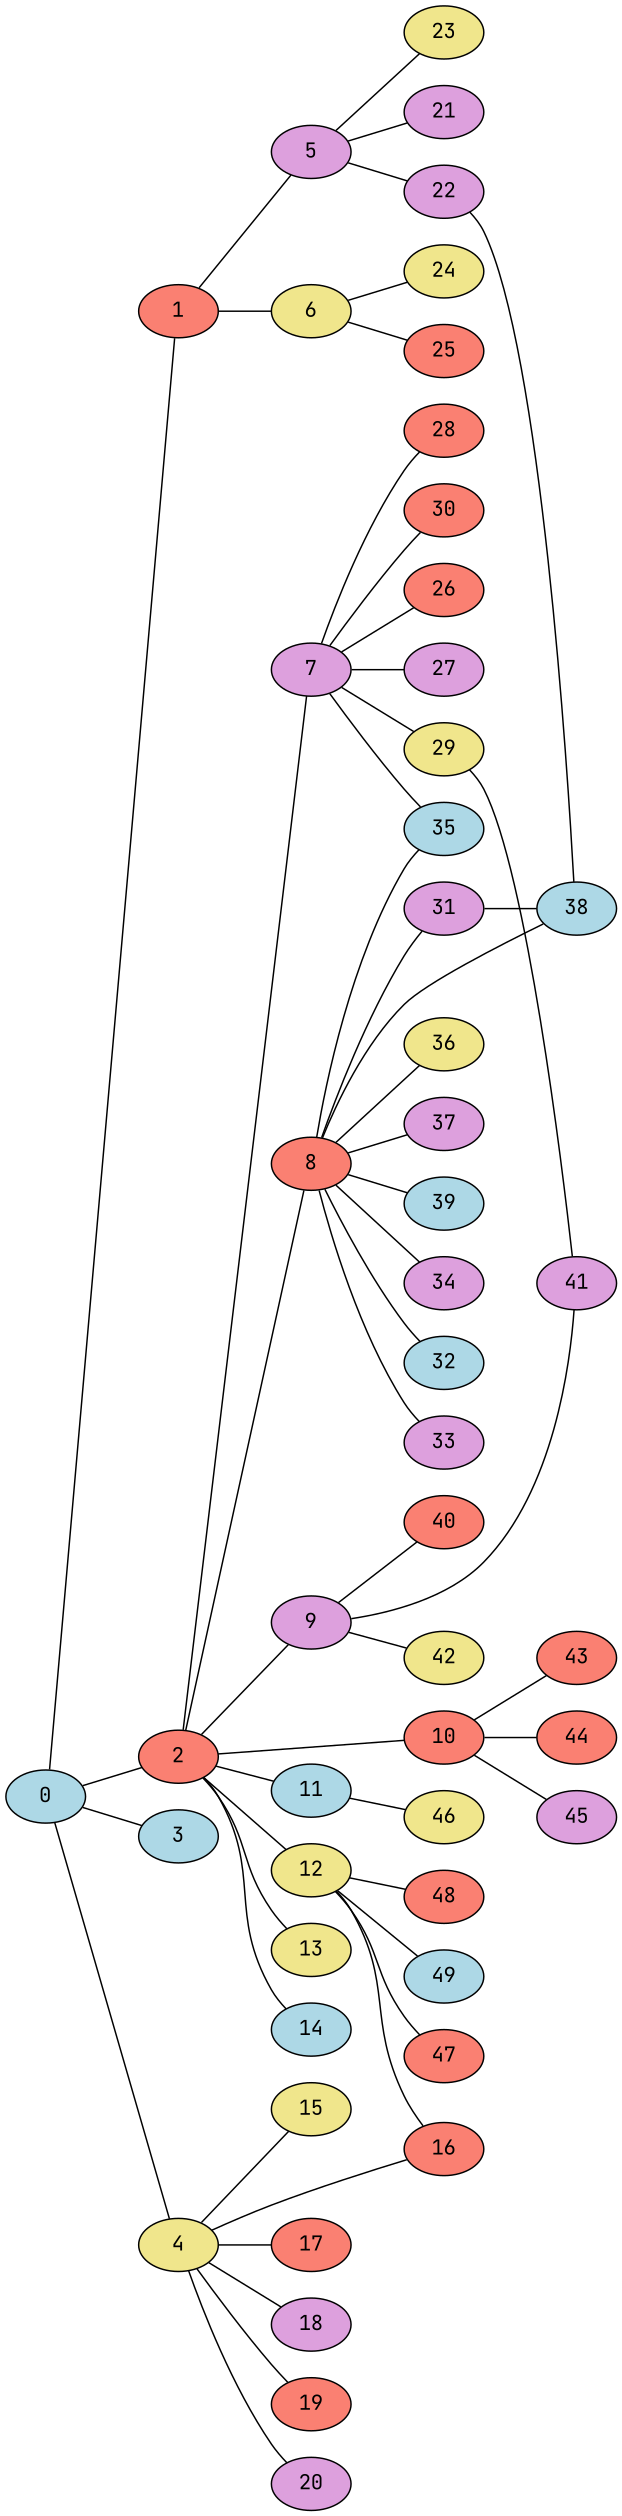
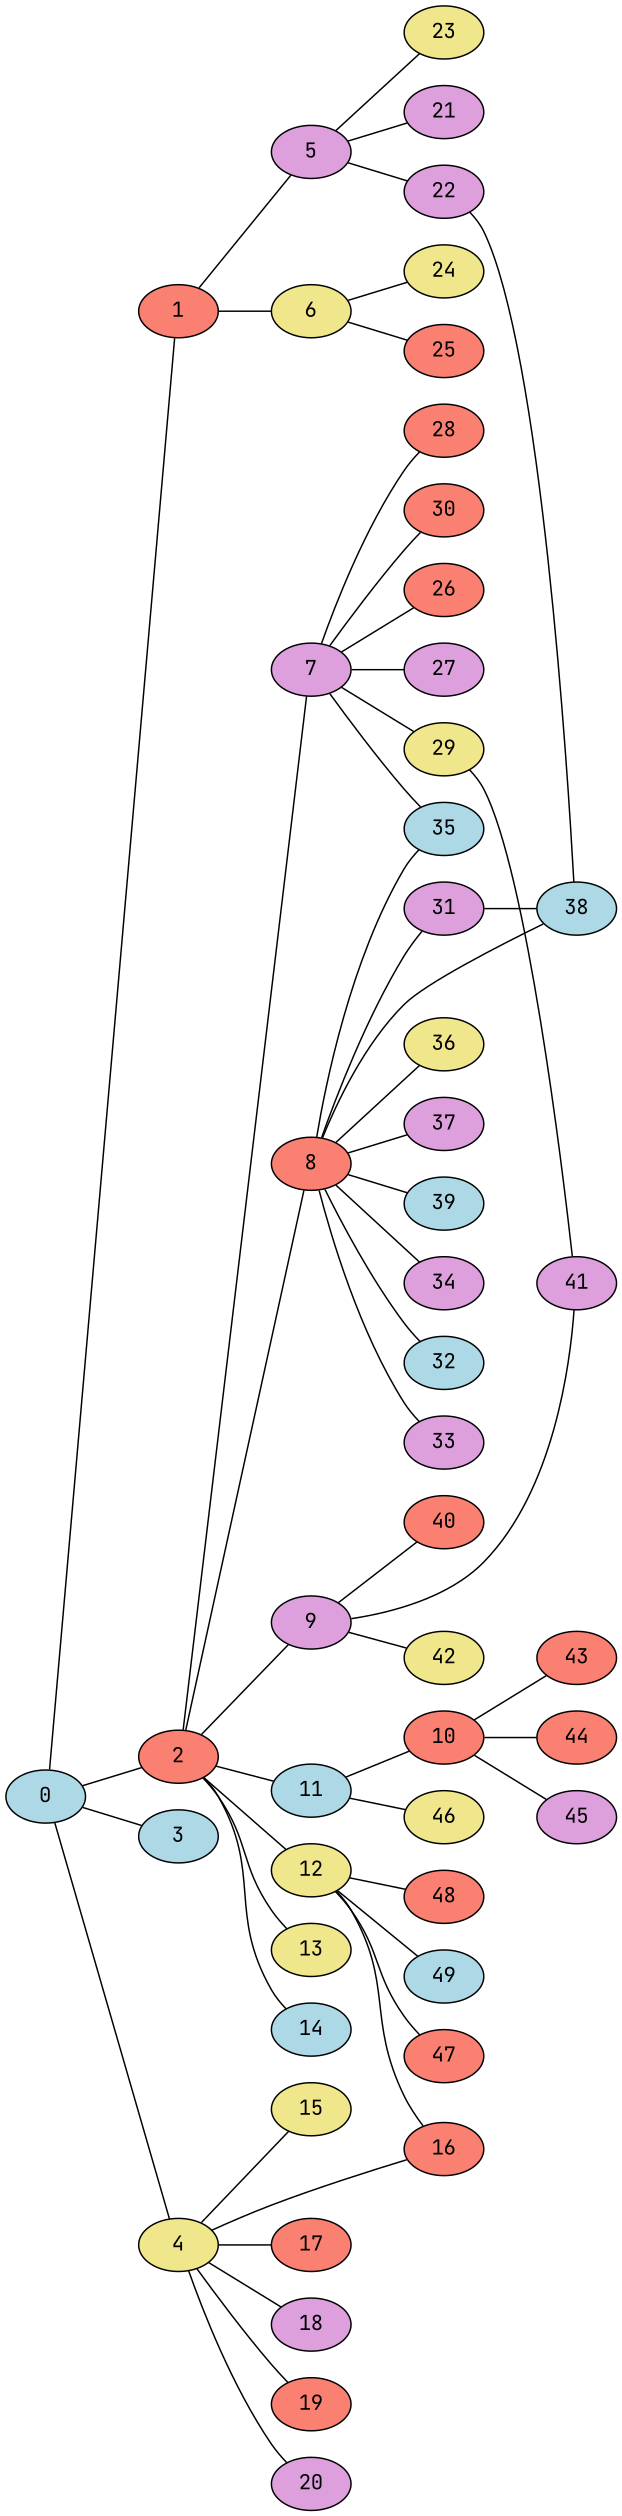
edge "10" -- "2": now "10" -- "11"
